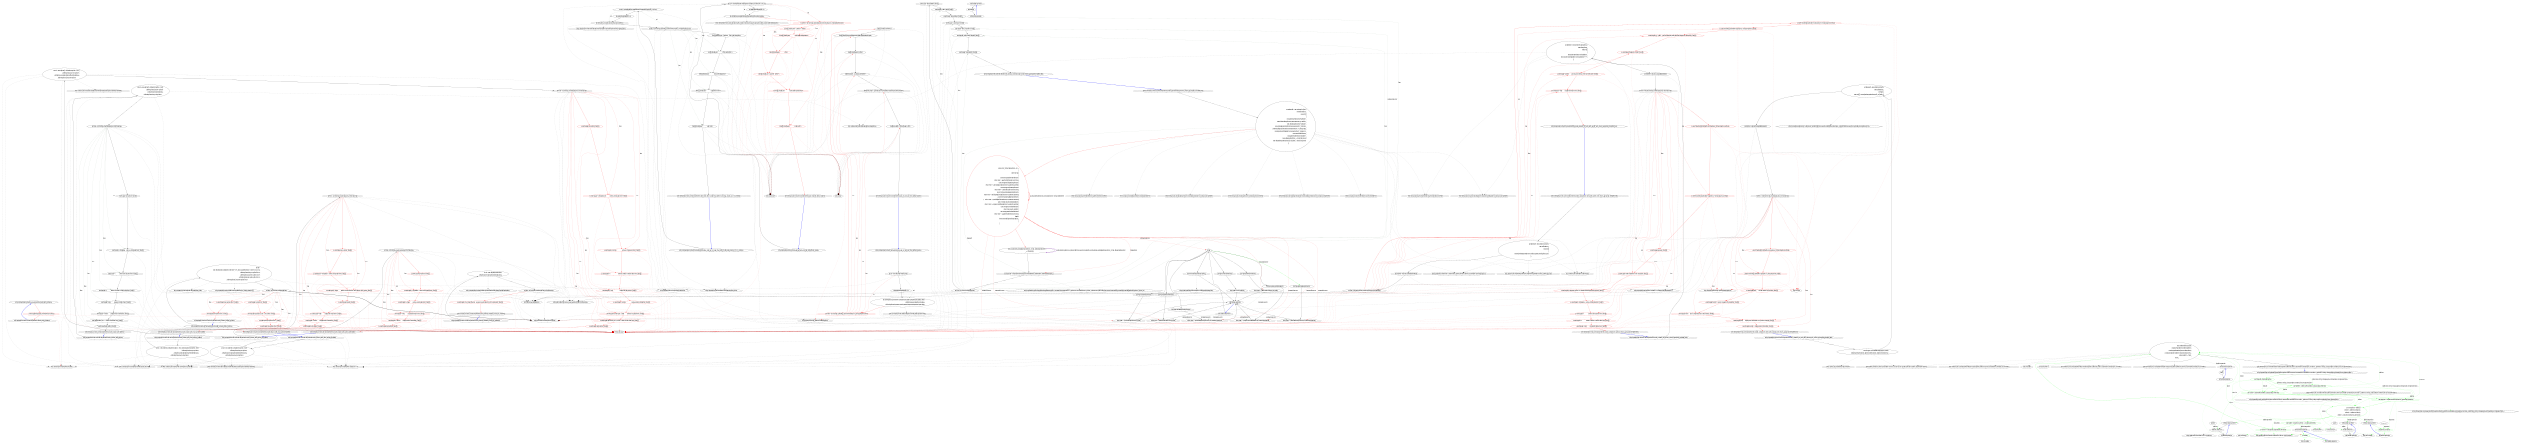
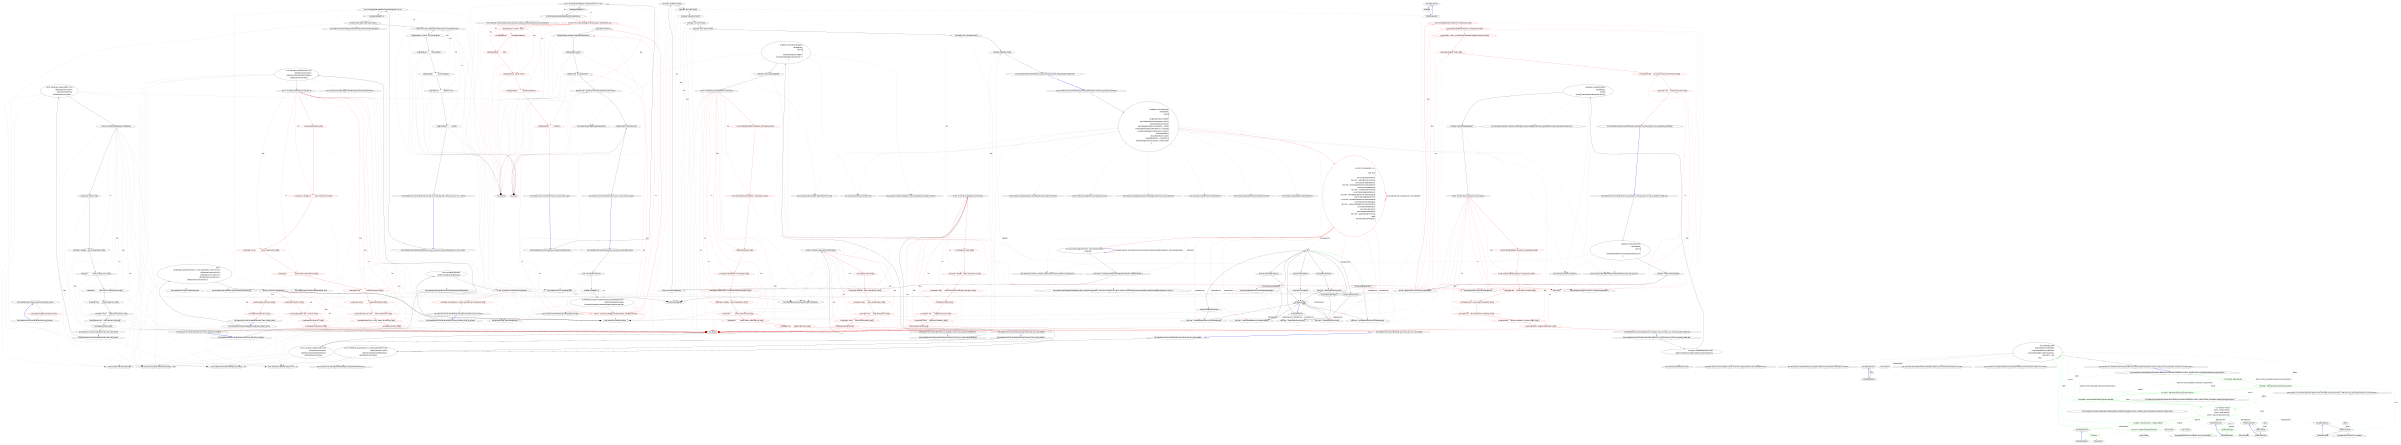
edge "var lines = errorsText.ToNotEmptyLines()" -> "Assert.Equal(''  ERR s, sequence'', lines[4])": label "CommandLine.Error" -> "lines"
node "Entry CommandLine.NameInfo.NameInfo(string, string)": added
node "Entry Unk.Create": removed
